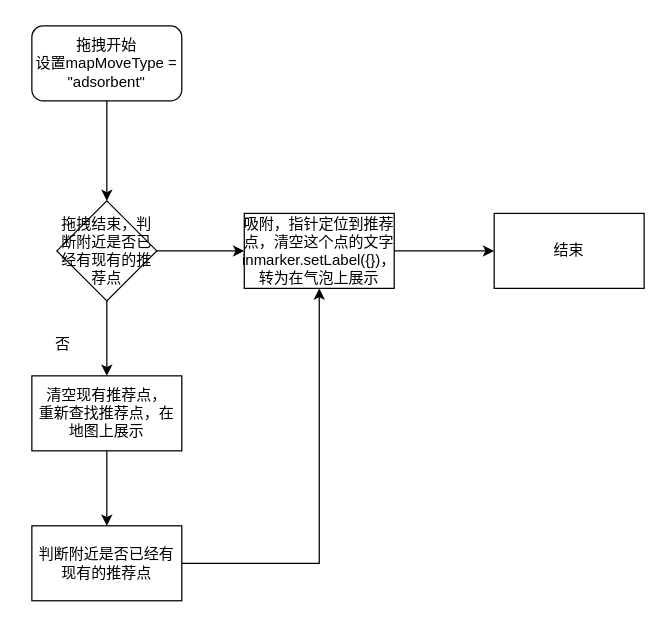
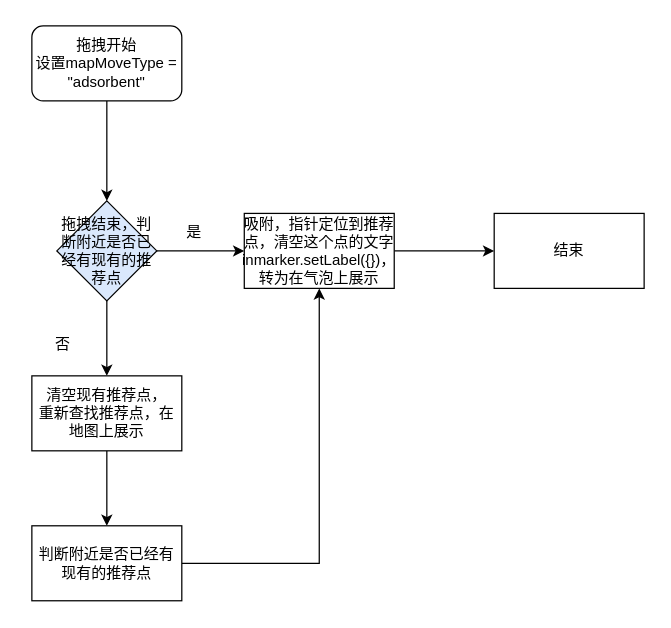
node "是": added
node "拖拽结束，判断附近是否已经有现有的推荐点": fillcolor #ffffff -> #dae8fc
